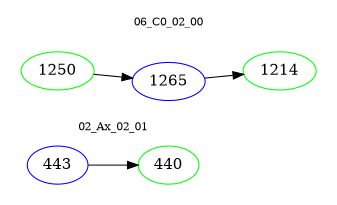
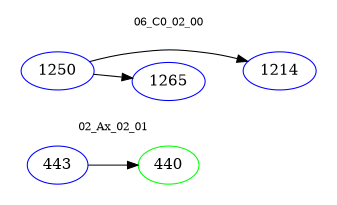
node "1250": color green -> blue
node "1214": color green -> blue
edge "1265" -> "1214": now "1250" -> "1214"
